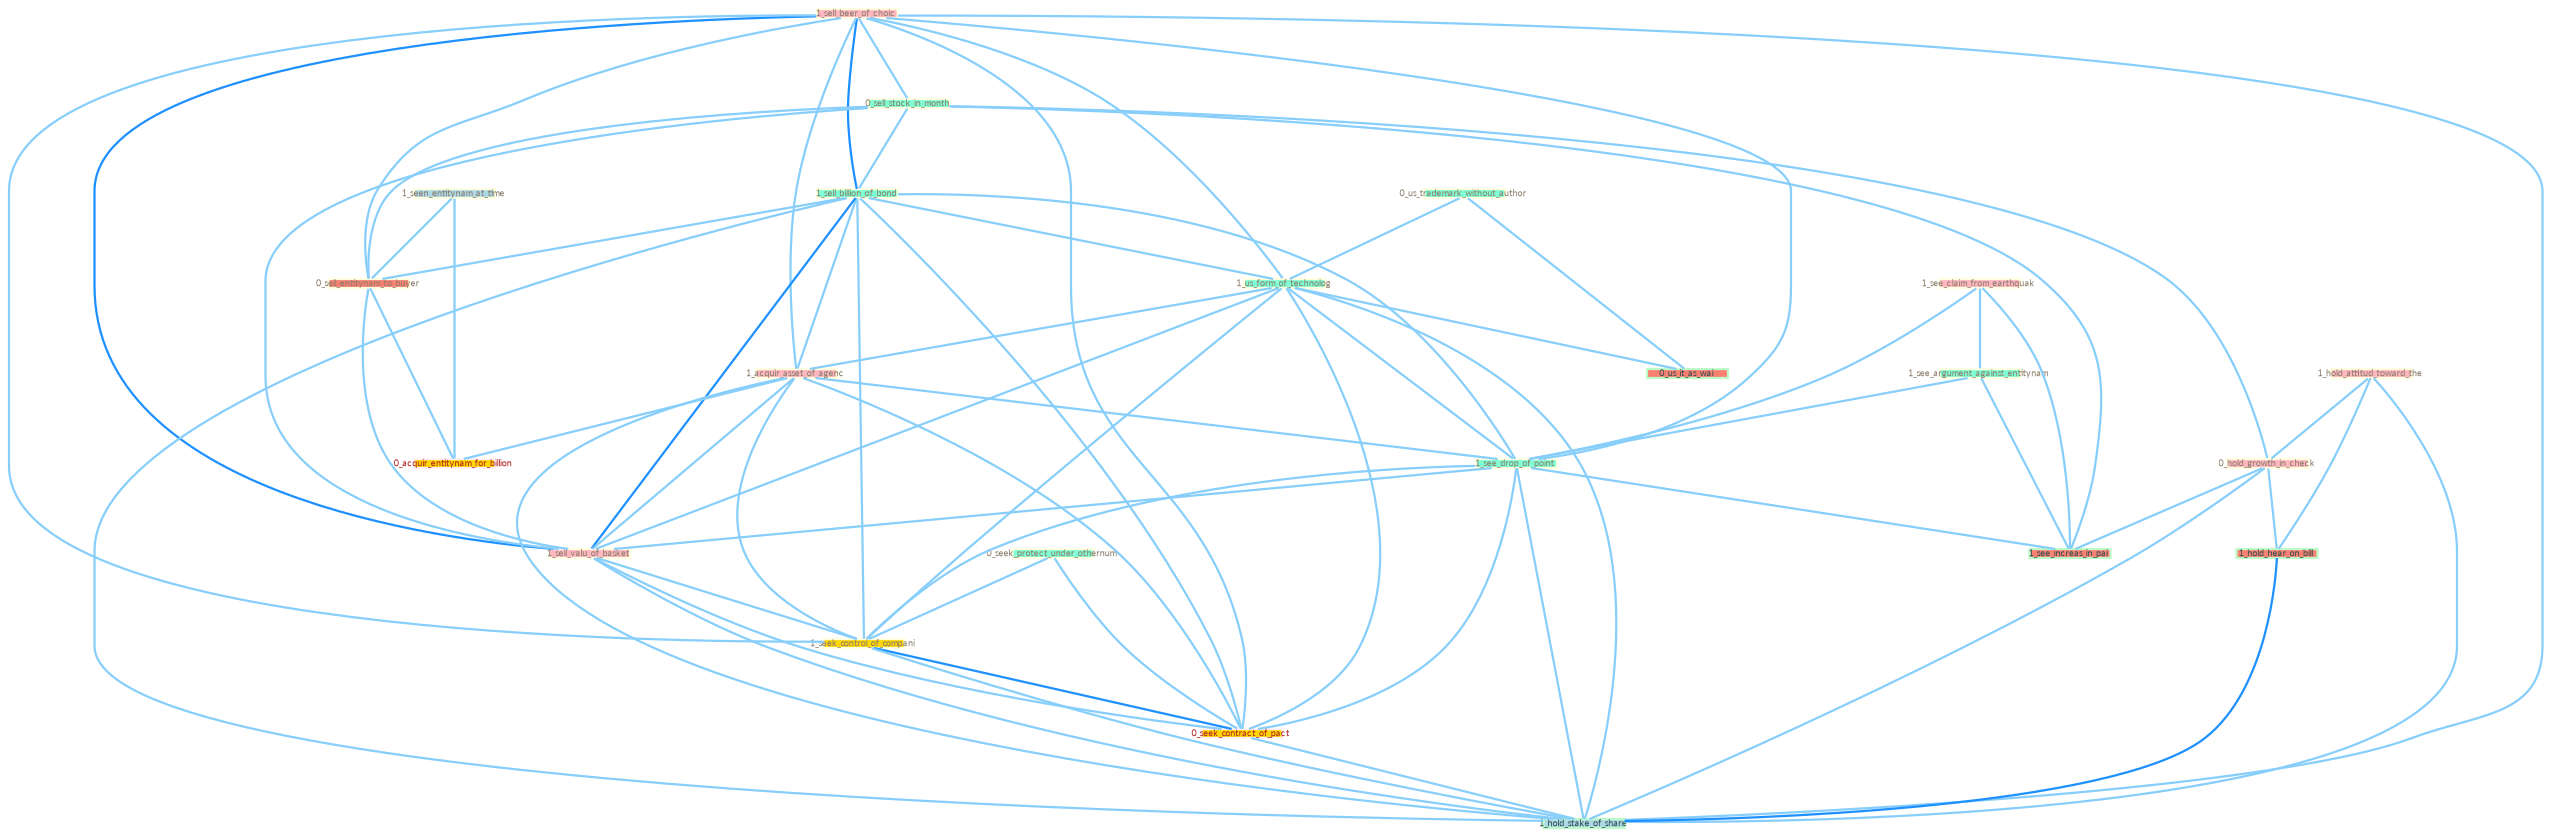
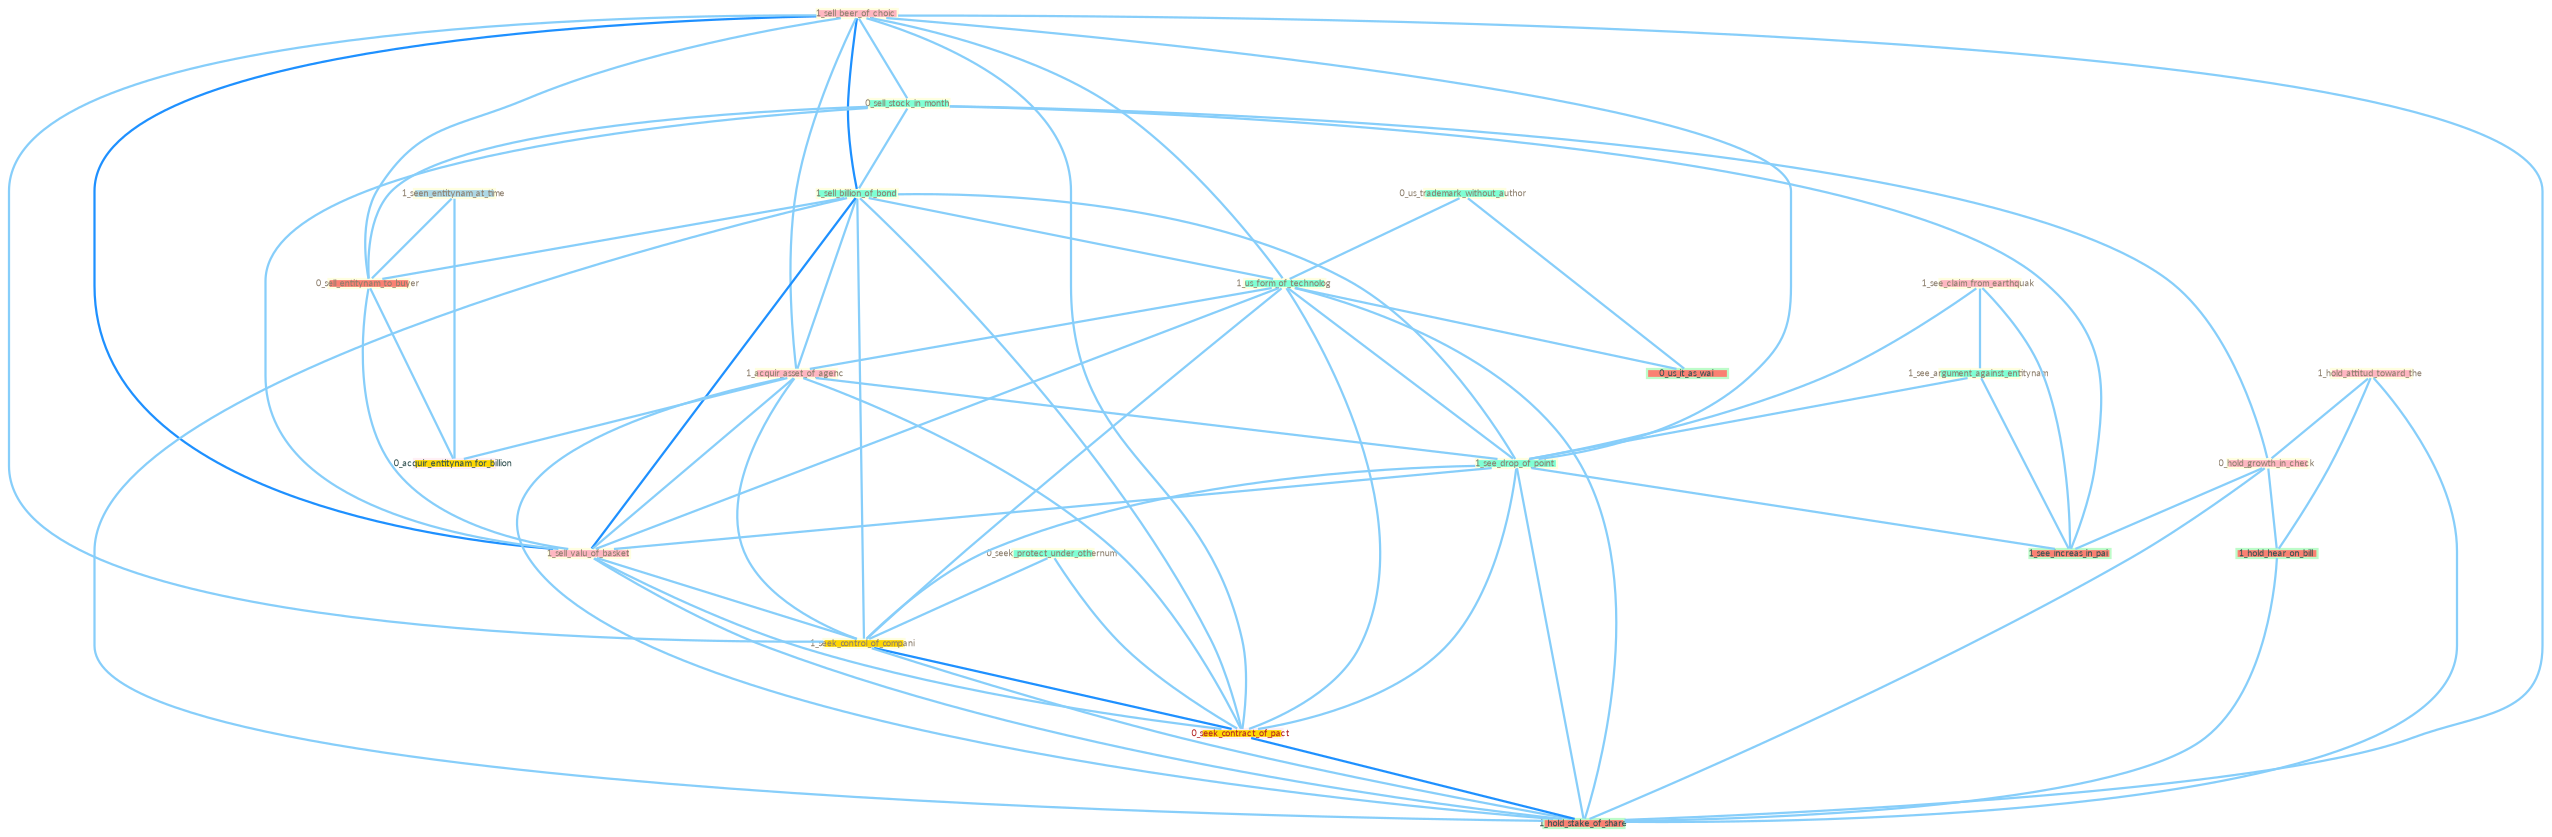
node "0_acquir_entitynam_for_billion": fontcolor #b22222 -> #2f4f4f
edge "0_seek_contract_of_pact" -- "1_hold_stake_of_share": color #87cefa -> #1e90ff
edge "1_hold_hear_on_bill" -- "1_hold_stake_of_share": color #1e90ff -> #87cefa
node "1_hold_stake_of_share": fillcolor lightblue -> salmon
